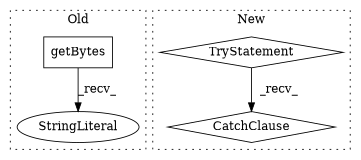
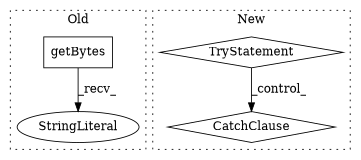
edge "TryStatement" -> "CatchClause": label "_recv_" -> "_control_"
